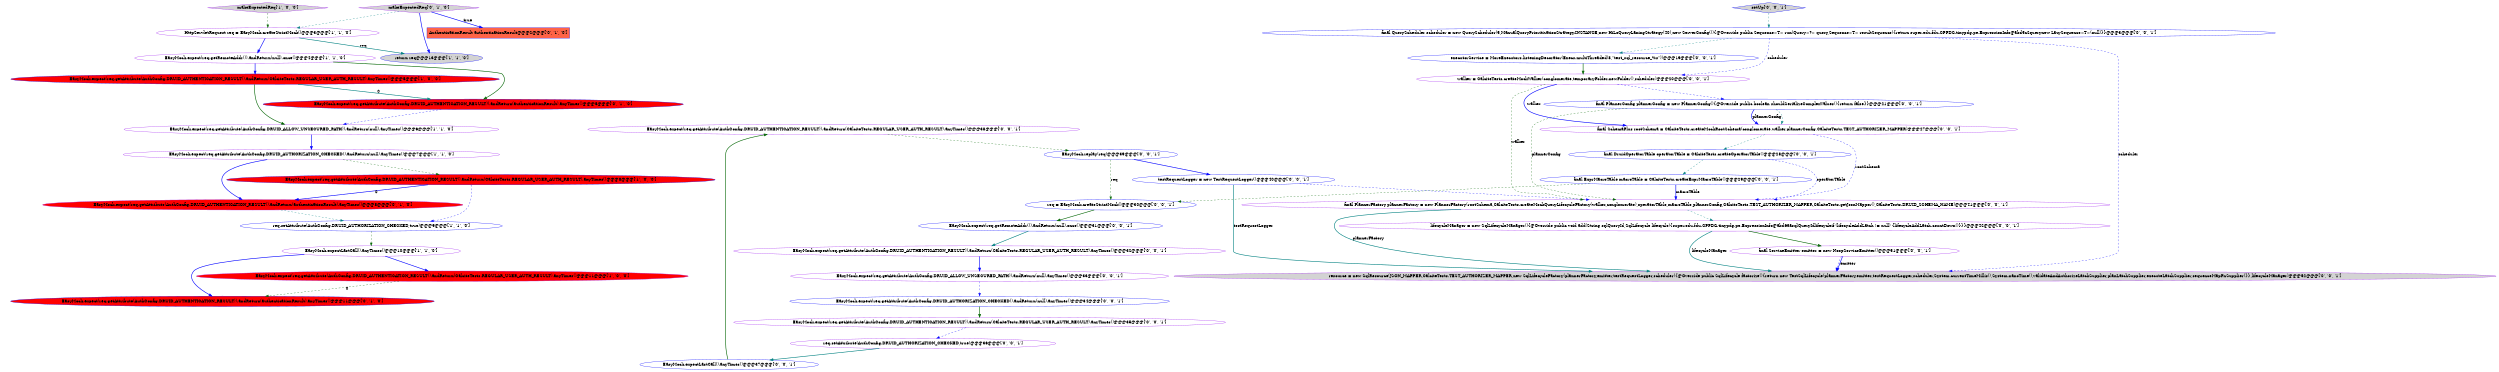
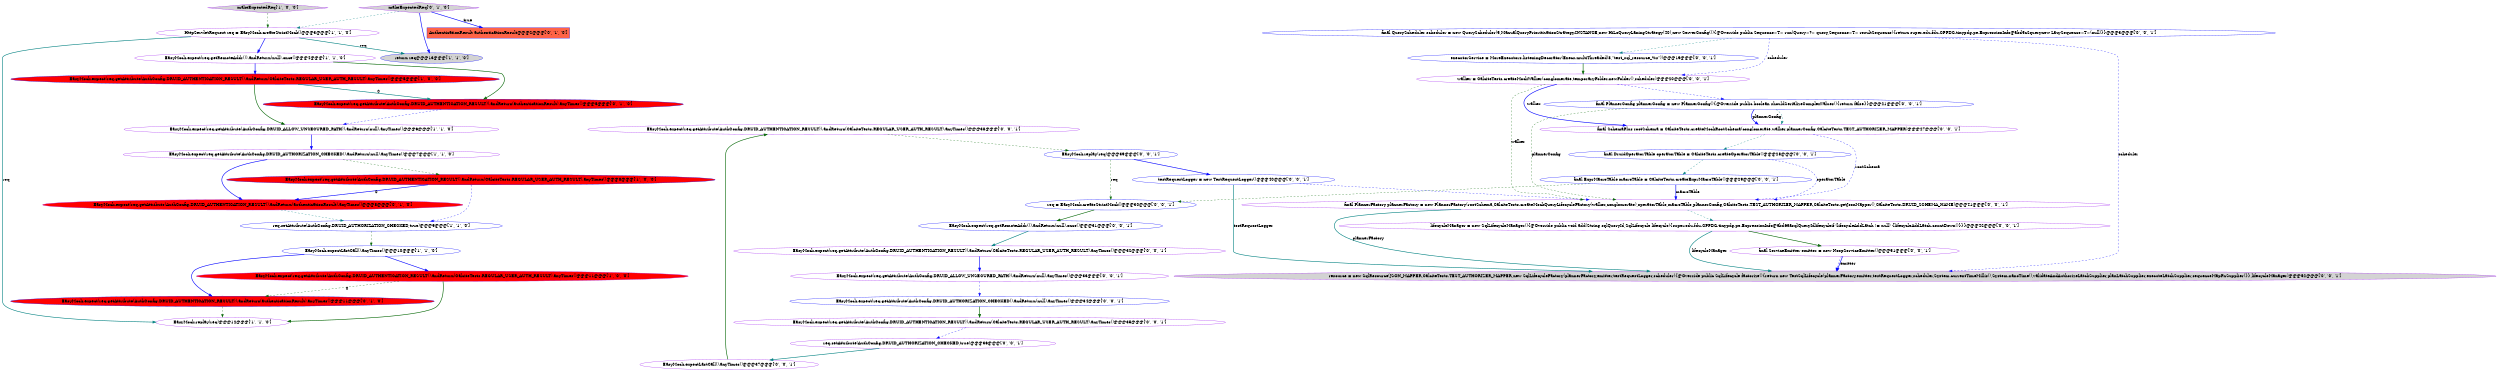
node "setUp['0', '0', '1']": removed
node "EasyMock.expectLastCall().anyTimes()@@@10@@@['1', '1', '0']": color purple -> blue
node "EasyMock.replay(req)@@@12@@@['1', '1', '0']": added
node "EasyMock.expectLastCall().anyTimes()@@@37@@@['0', '0', '1']": color blue -> purple
